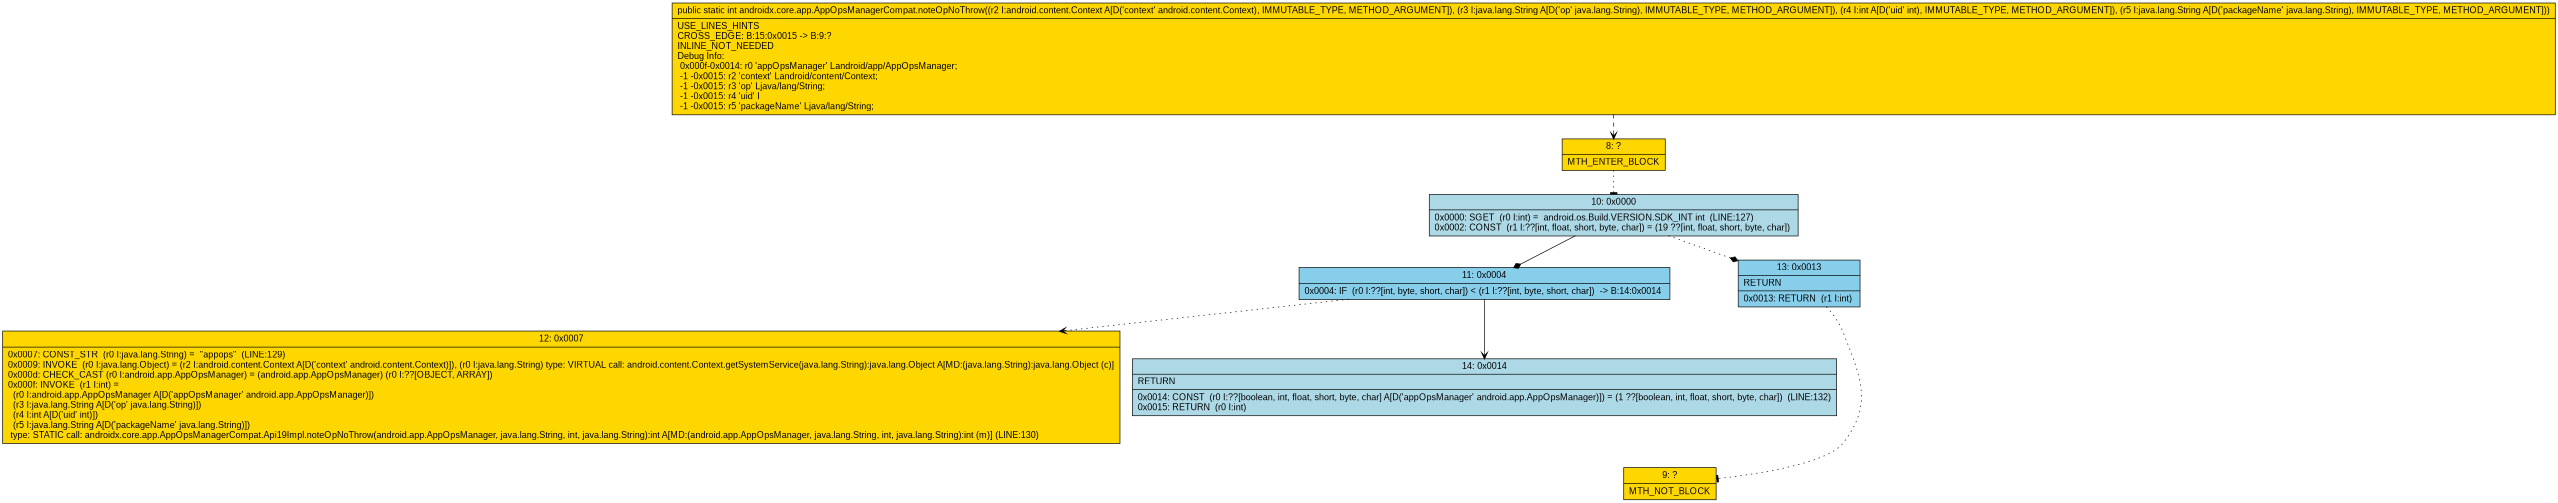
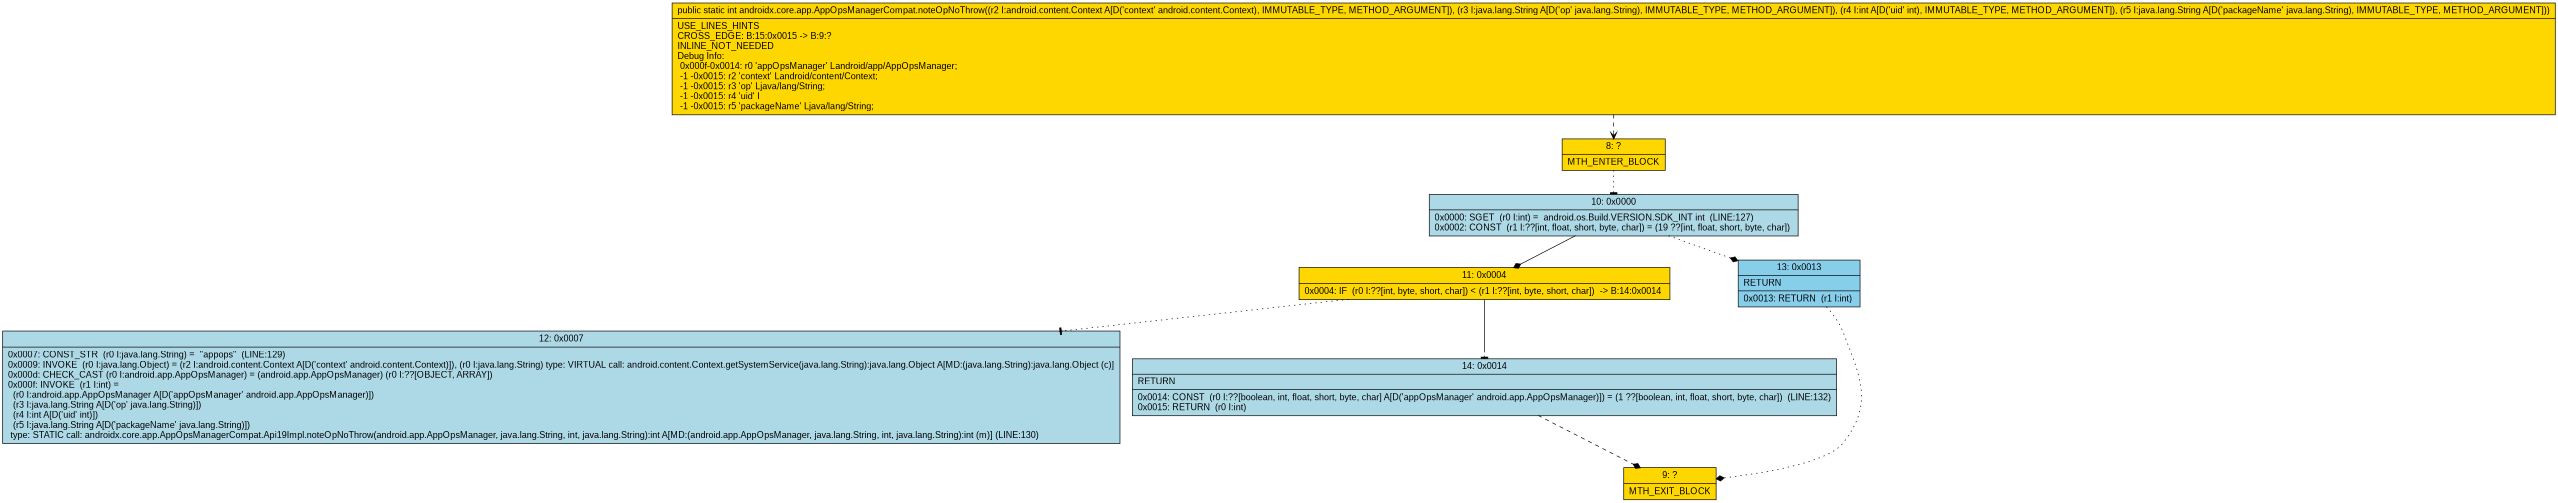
node "11: 0x0004": fillcolor skyblue -> gold
edge "11: 0x0004" -> "12: 0x0007": arrowhead vee -> tee
edge "11: 0x0004" -> "14: 0x0014": arrowhead vee -> tee
node "12: 0x0007": fillcolor gold -> lightblue
edge "13: 0x0013" -> "9: ?": arrowhead tee -> diamond
edge "14: 0x0014" -> "9: ?": added
node "9: ?": text "MTH_NOT_BLOCK" -> "MTH_EXIT_BLOCK"
